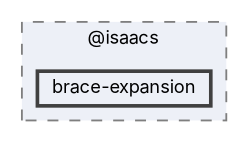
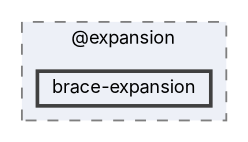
cluster "@isaacs": label "@isaacs" -> "@expansion"
